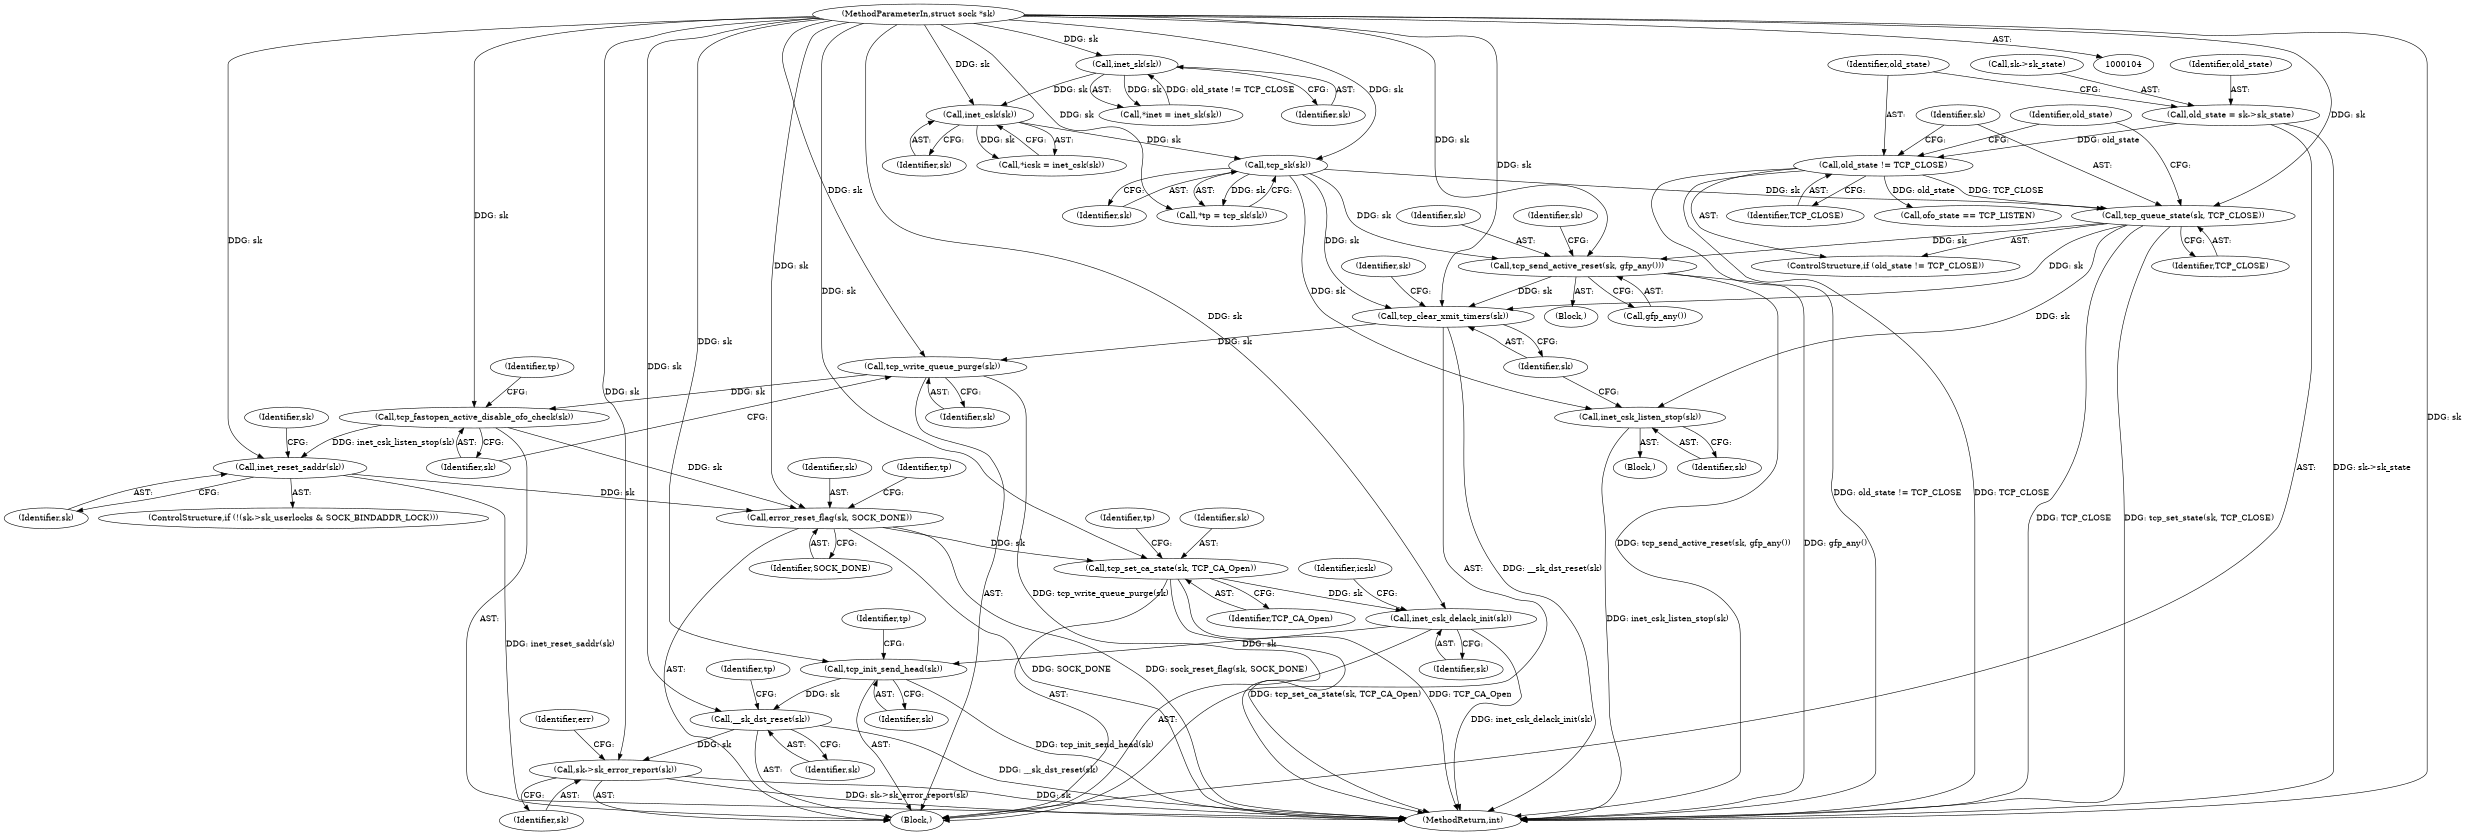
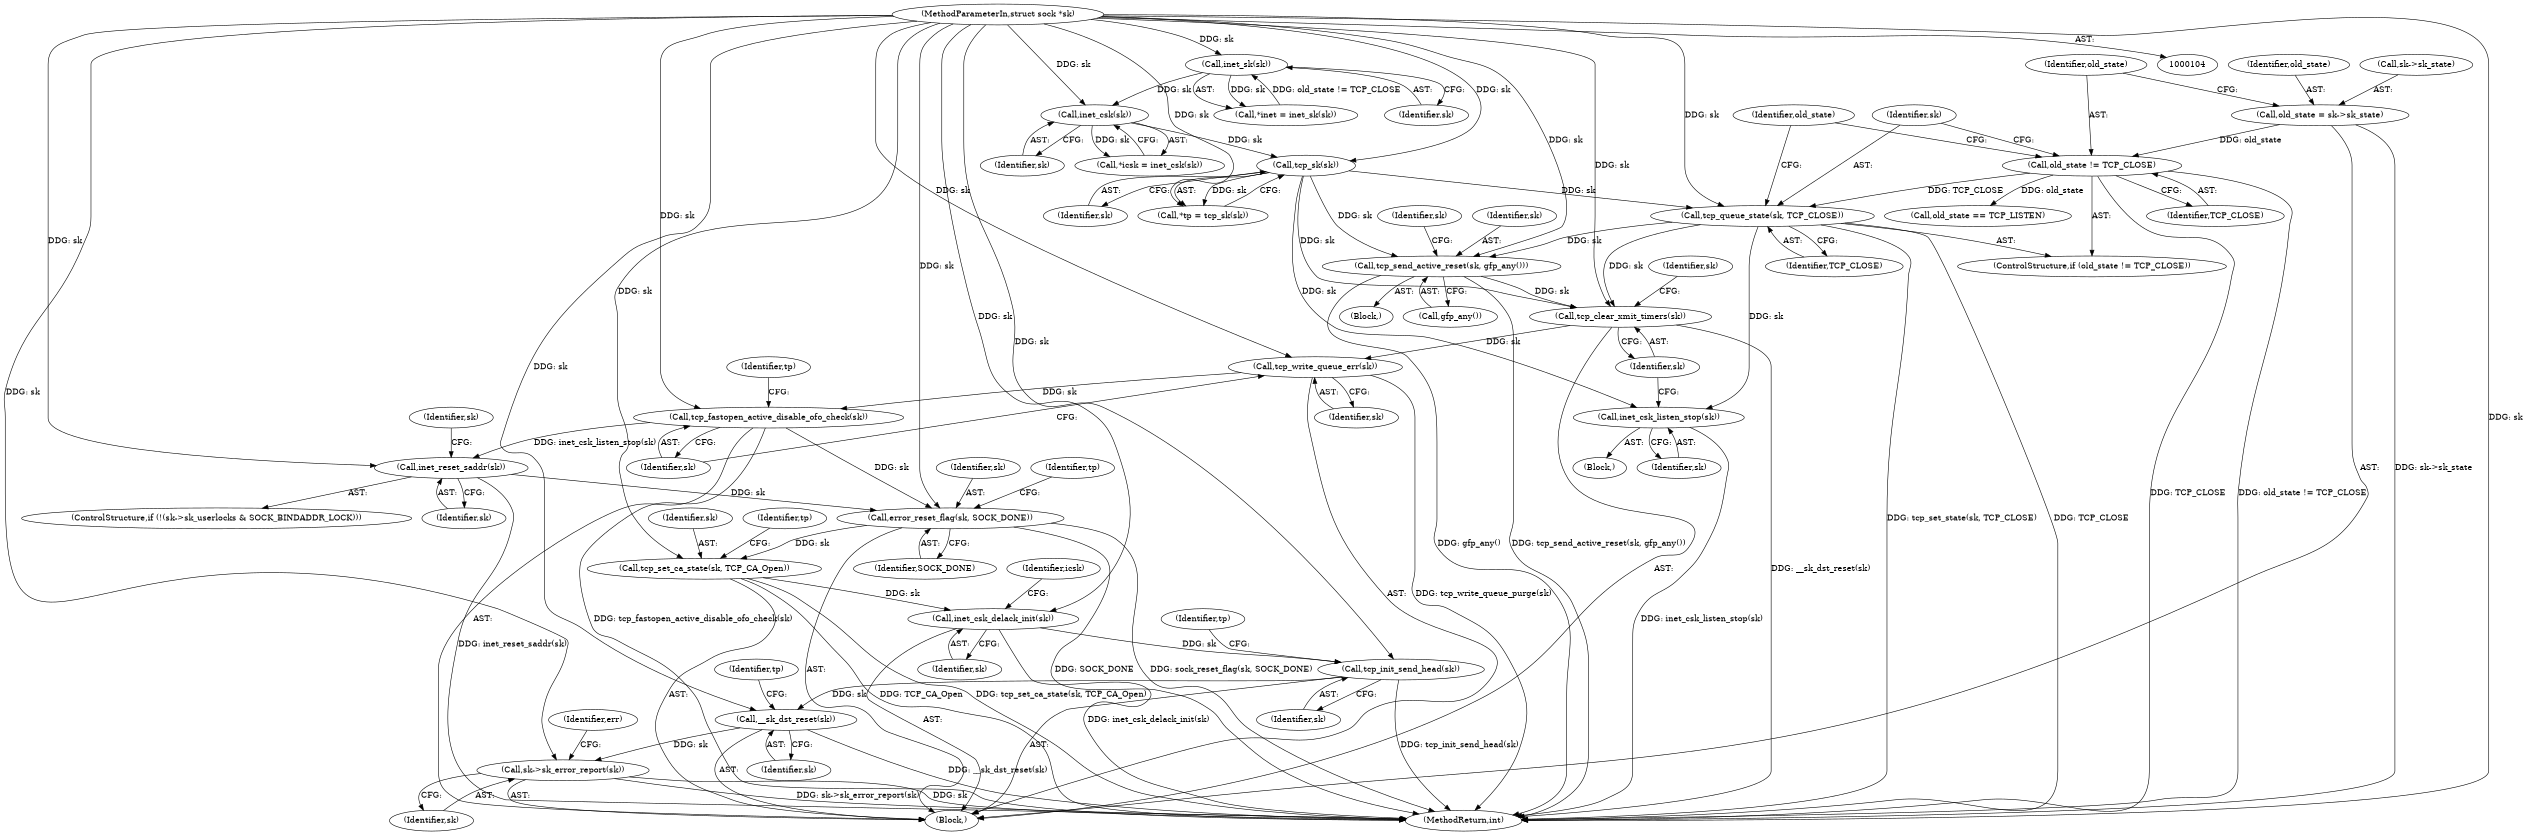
node "(Call,ofo_state == TCP_LISTEN)": label "(Call,ofo_state == TCP_LISTEN)" -> "(Call,old_state == TCP_LISTEN)"
node "(Call,tcp_write_queue_purge(sk))": label "(Call,tcp_write_queue_purge(sk))" -> "(Call,tcp_write_queue_err(sk))"
node "(Identifier,TCP_CA_Open)": removed
edge "(Call,tcp_fastopen_active_disable_ofo_check(sk))" -> "(MethodReturn,int)": added, label "DDG: tcp_fastopen_active_disable_ofo_check(sk)"
